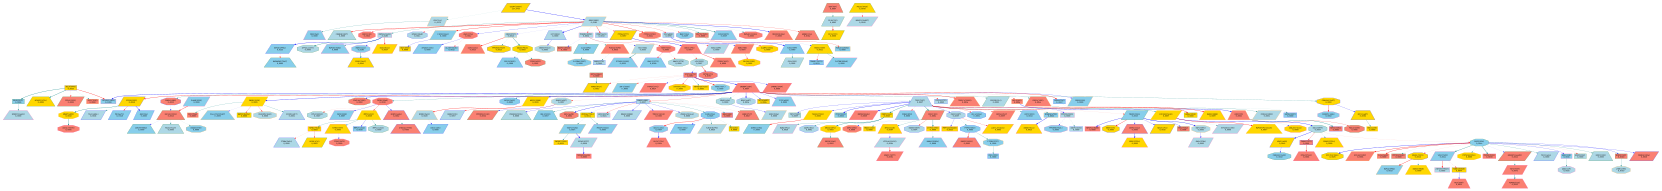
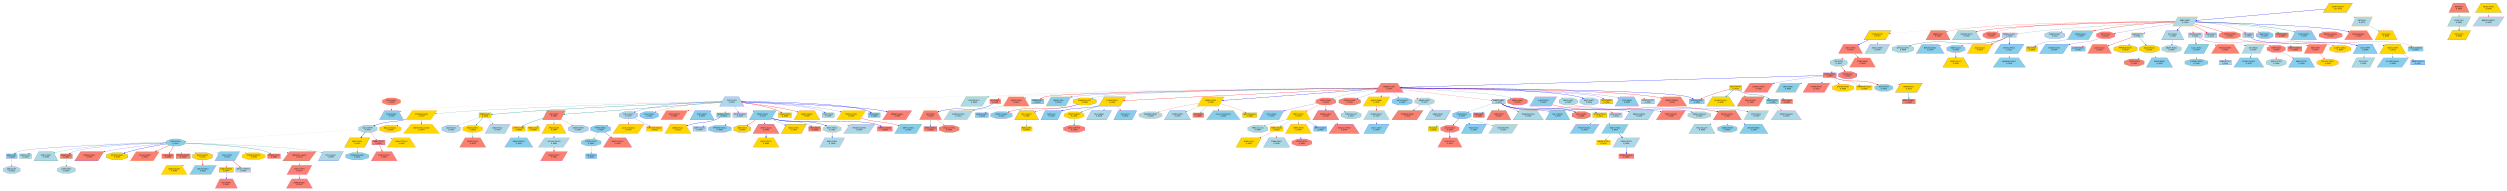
node "CD53(963) 0,0008": fillcolor skyblue -> gold
edge "PIK3R1(5295) 0,0036" -> "IL13(3596) 0,0000": style dotted -> bold
edge "KRT14(3861) 0,0000" -> "TRADD(8717) 0,0013": reversed
edge "CCNA2(890) 0,0000" -> "SKP2(6502) 0,0000": reversed
node "SELE(6401) 0,0004": fillcolor skyblue -> salmon
edge "CASP3(836) 0,0044" -> "VAV1(7409) 0,0044": style bold -> dotted
